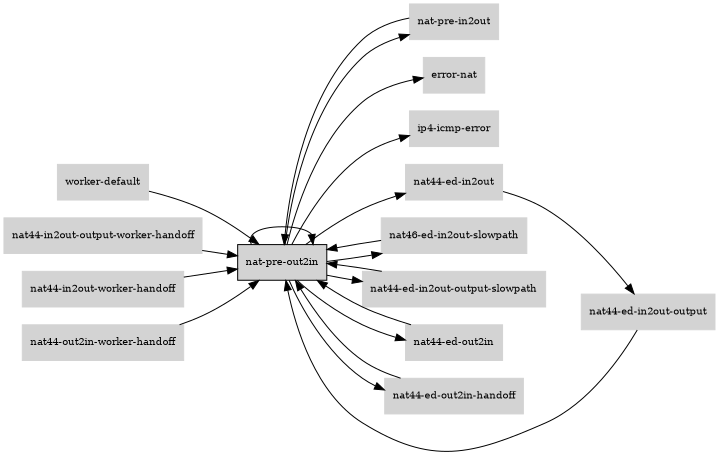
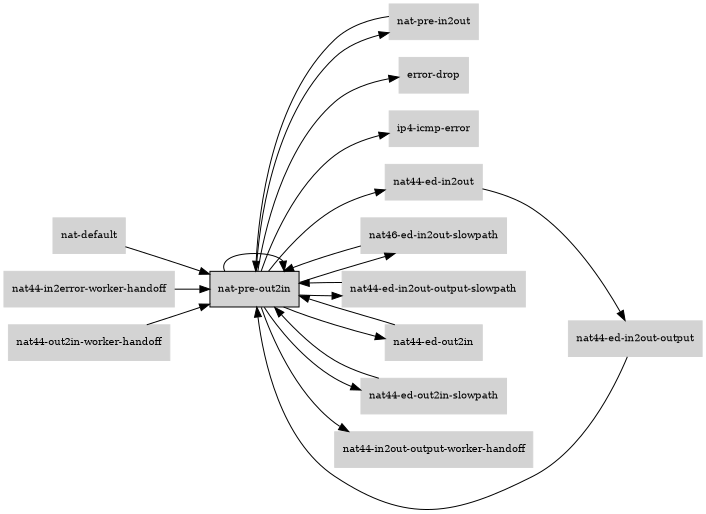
node "error-nat": label "error-nat" -> "error-drop"
node "worker-default": label "worker-default" -> "nat-default"
edge "nat44-in2out-output-worker-handoff" -> "nat-pre-out2in": reversed
node "nat44-in2out-worker-handoff": label "nat44-in2out-worker-handoff" -> "nat44-in2error-worker-handoff"
node "nat44-ed-out2in-handoff": label "nat44-ed-out2in-handoff" -> "nat44-ed-out2in-slowpath"
